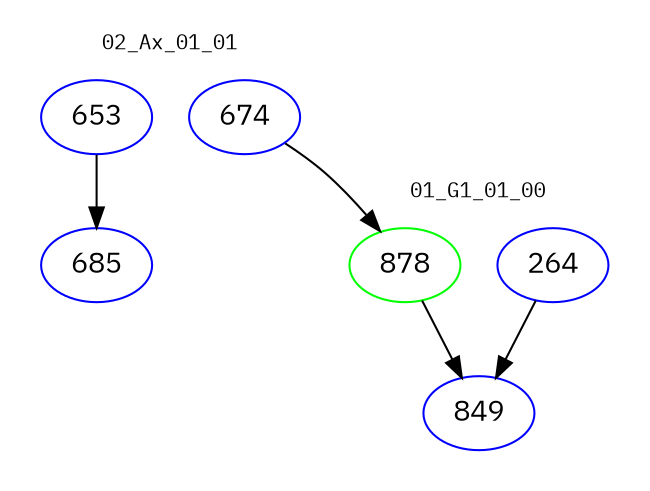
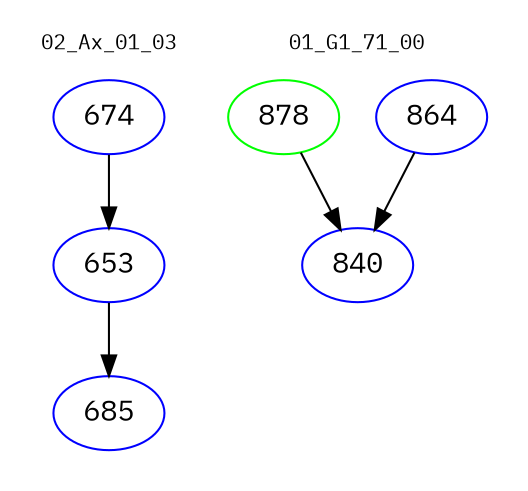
cluster "02_Ax_01_01": label "02_Ax_01_01" -> "02_Ax_01_03"
cluster "01_G1_01_00": label "01_G1_01_00" -> "01_G1_71_00"
edge "674" -> "878": now "674" -> "653"
node "264": label "264" -> "864"
node "849": label "849" -> "840"
